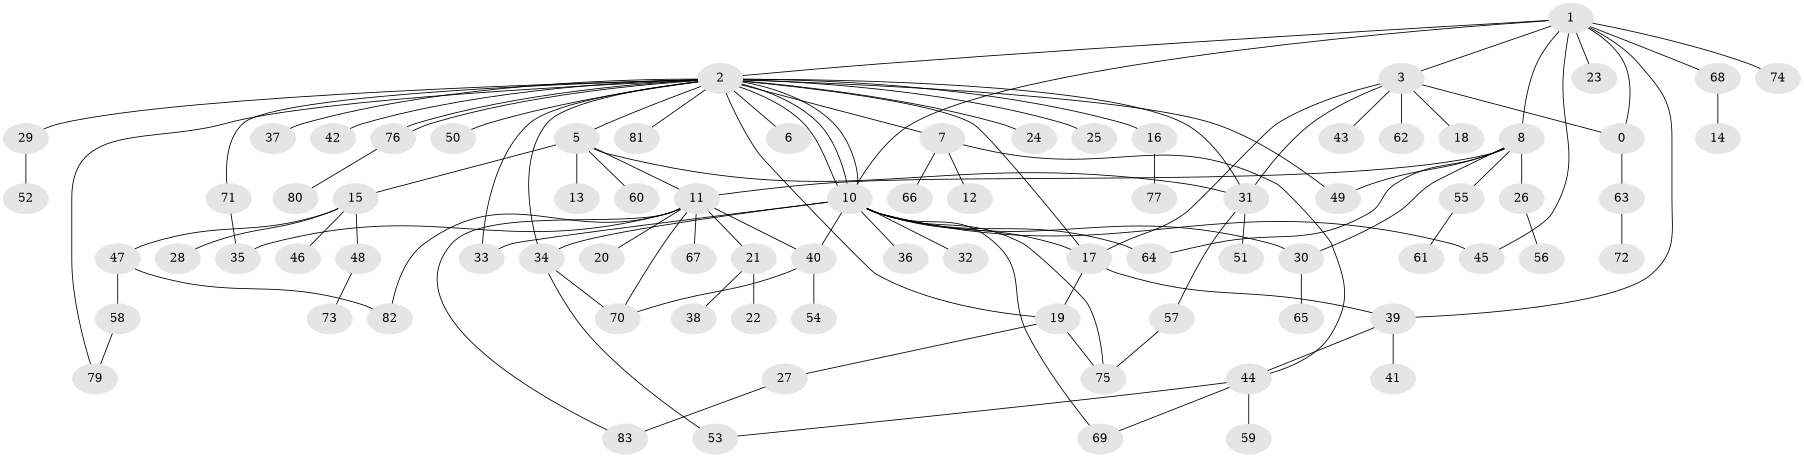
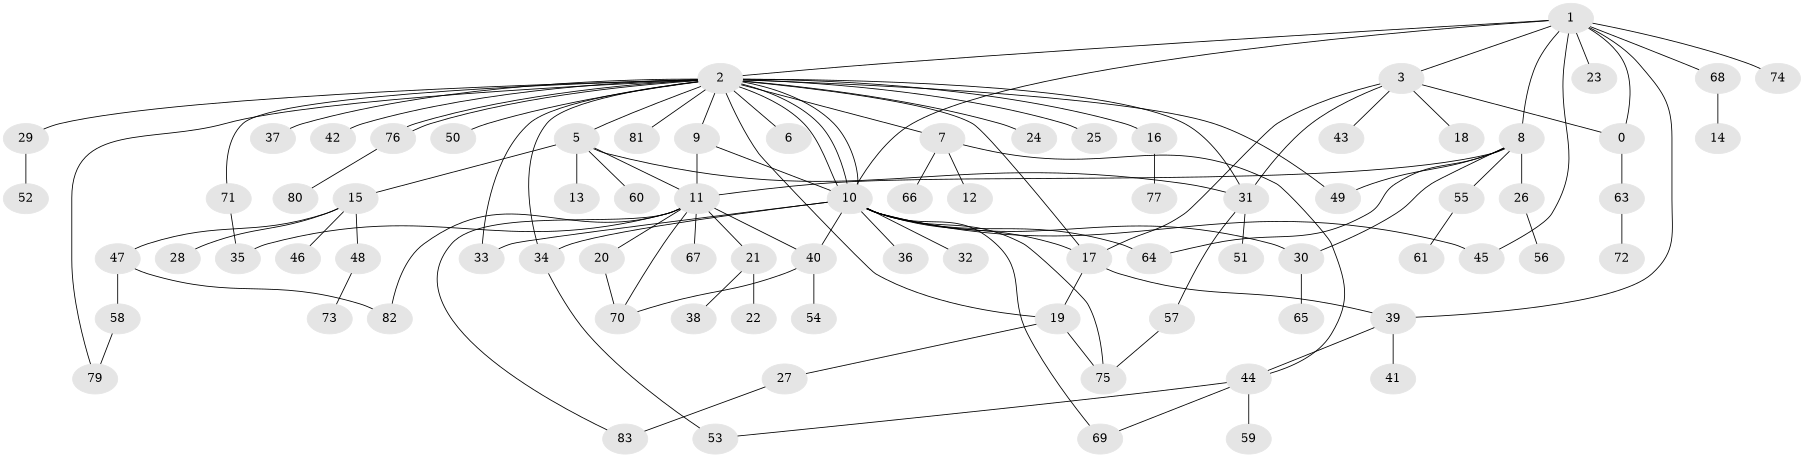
node "9": added
node "62": removed
edge "34" -- "70": now "20" -- "70"
